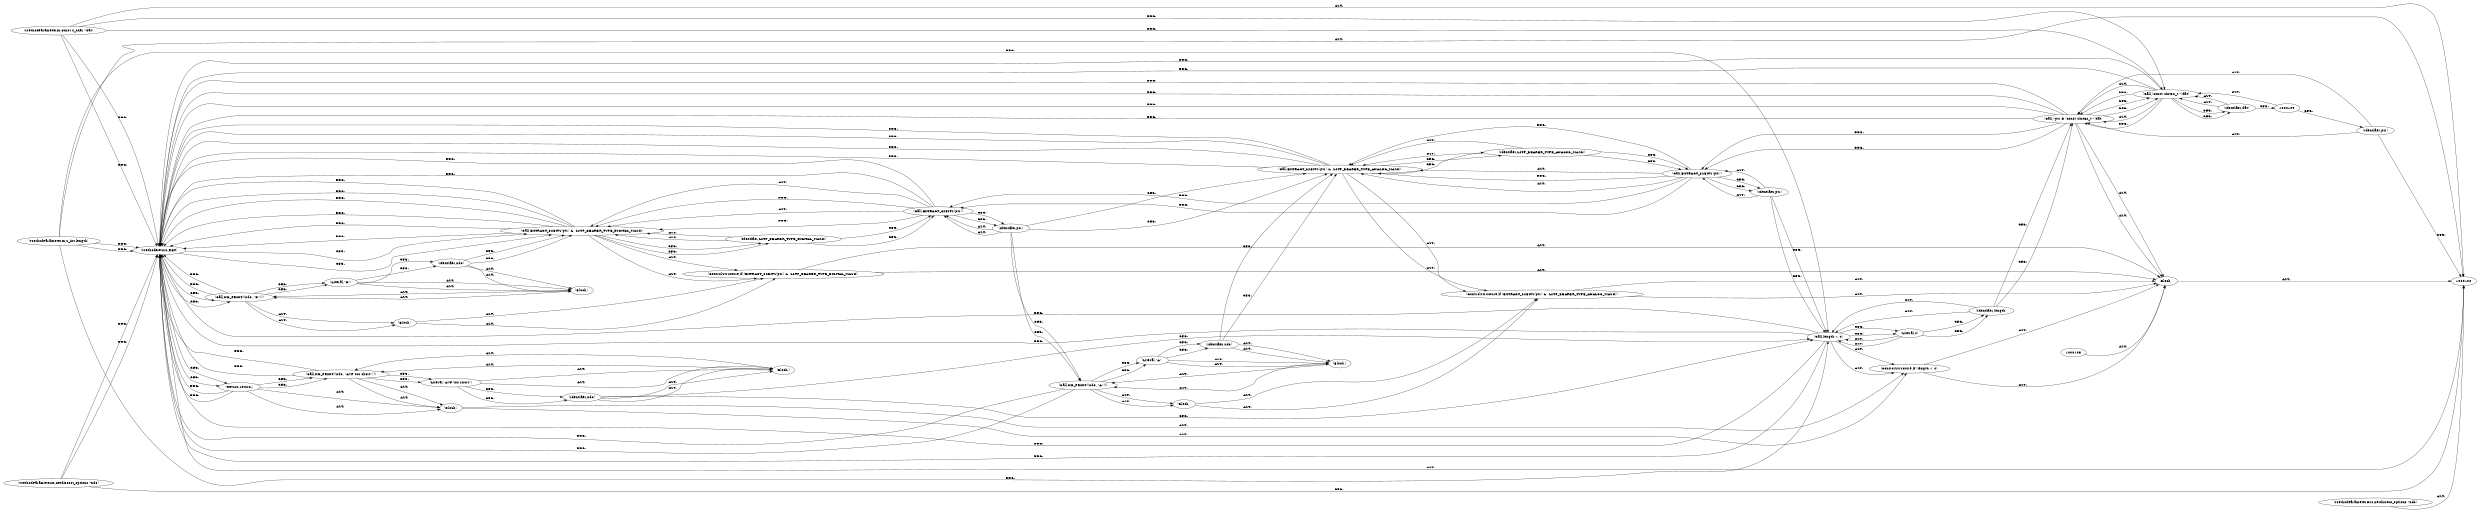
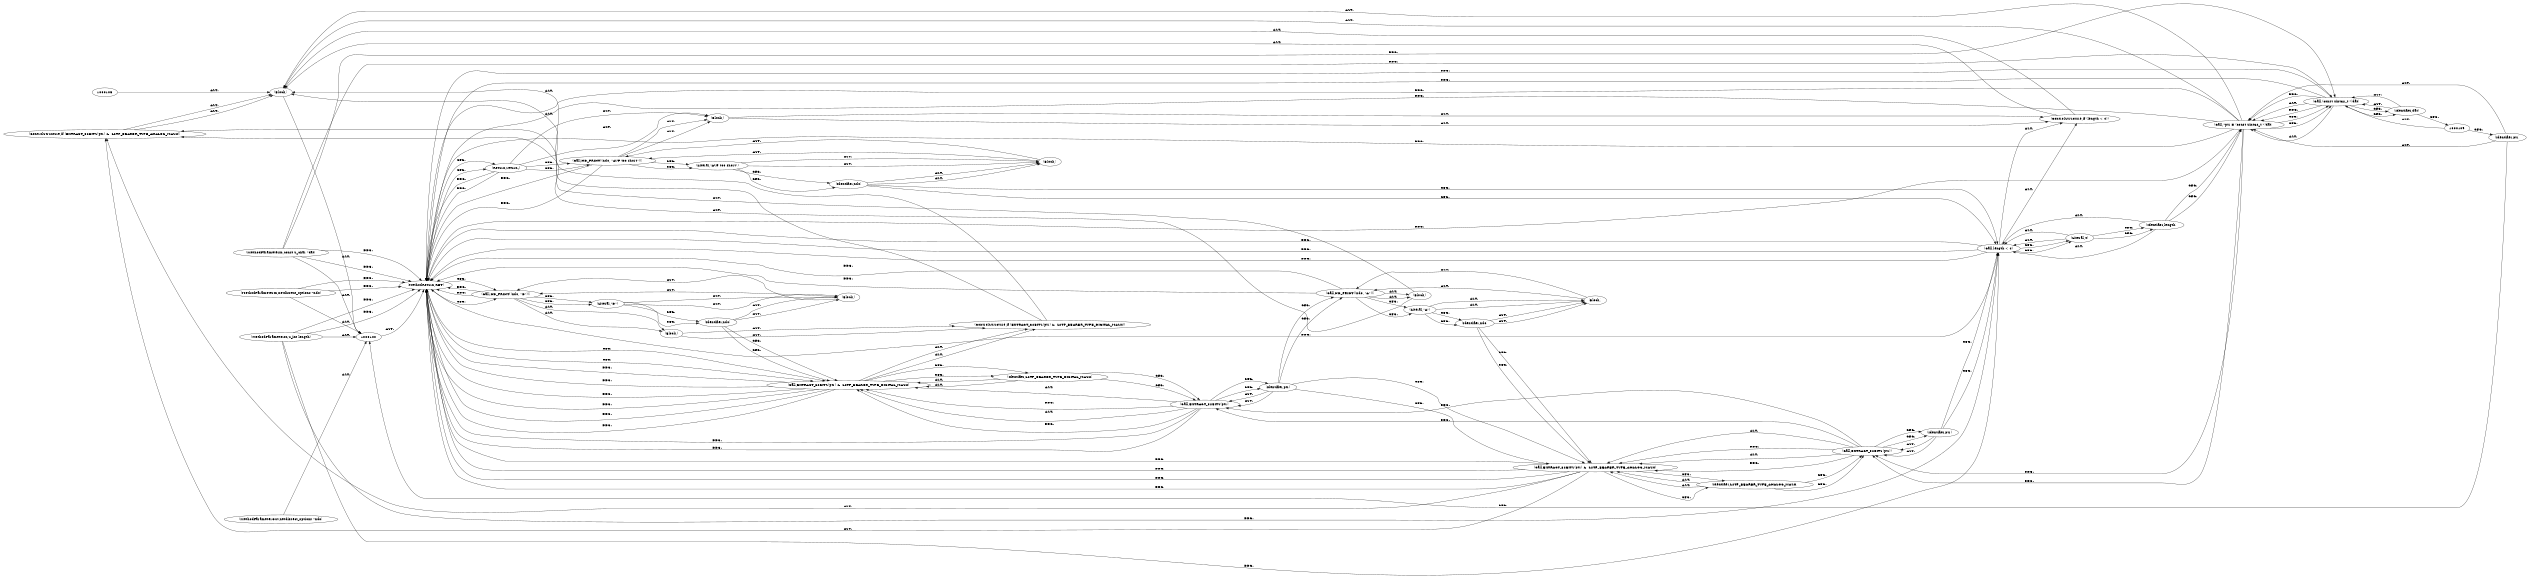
edge "(MethodReturn,RET)" -> "1000100": reversed
edge "(MethodParameterIn,netdissect_options *ndo)" -> "1000100": label "CFG: " -> "AST: "
